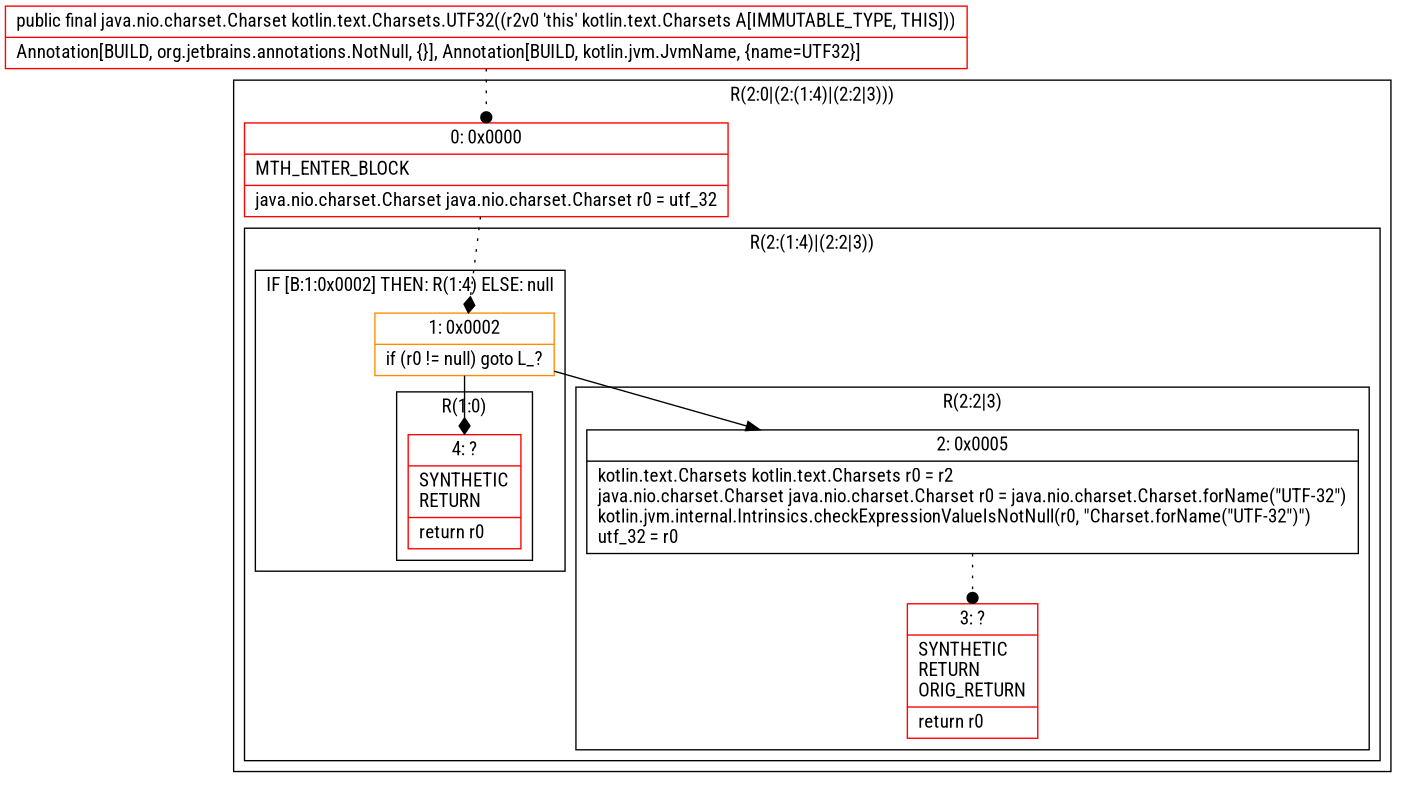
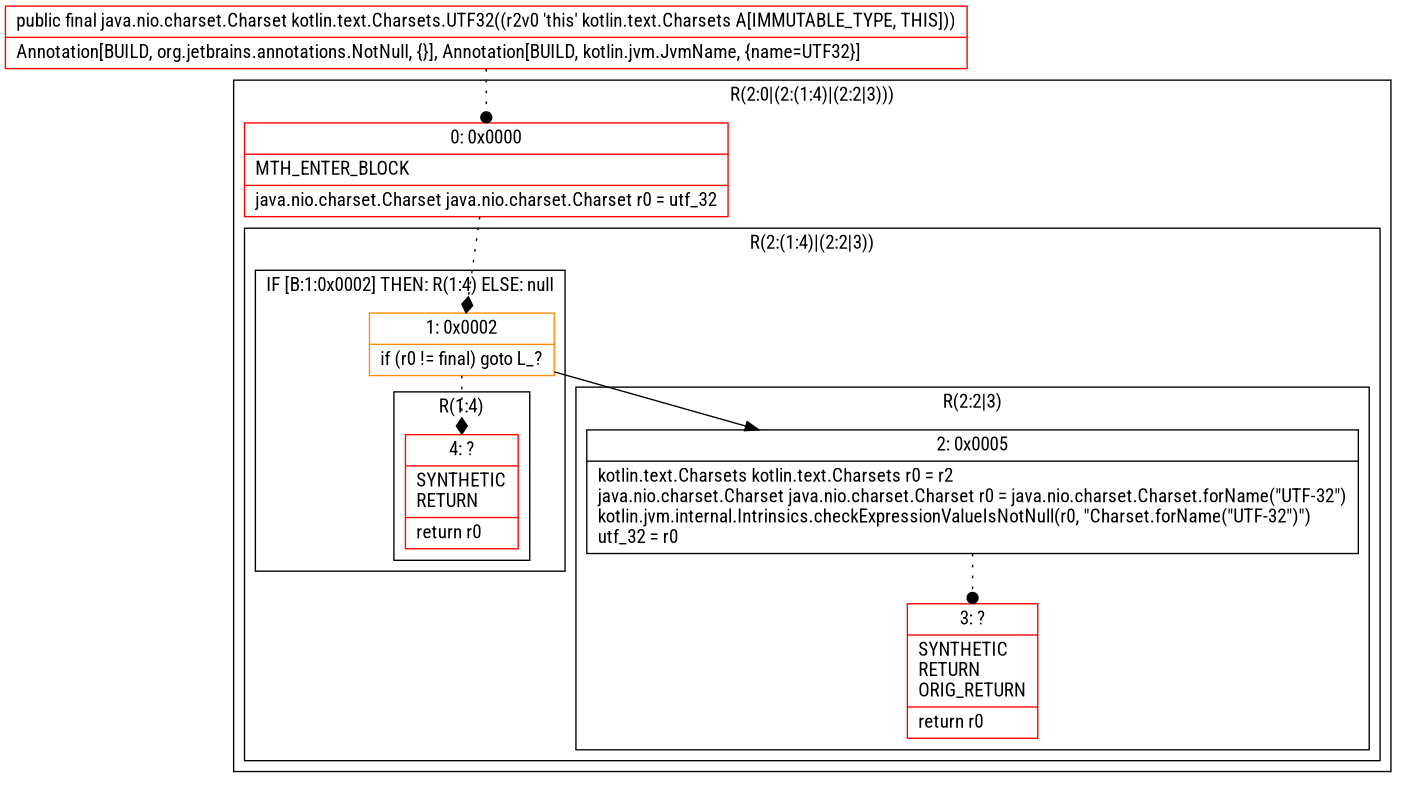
node "1: 0x0002": text "if (r0 != null) goto L_?" -> "if (r0 != final) goto L_?"
edge "1: 0x0002" -> "4: ?": style solid -> dotted
cluster "R(1:0)": label "R(1:0)" -> "R(1:4)"
